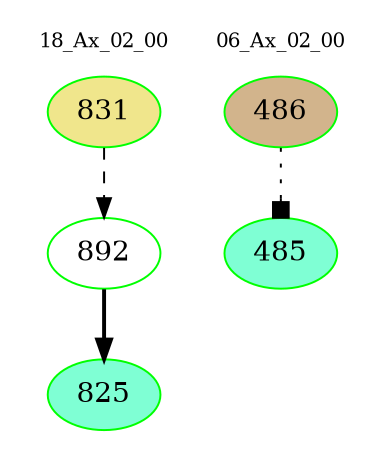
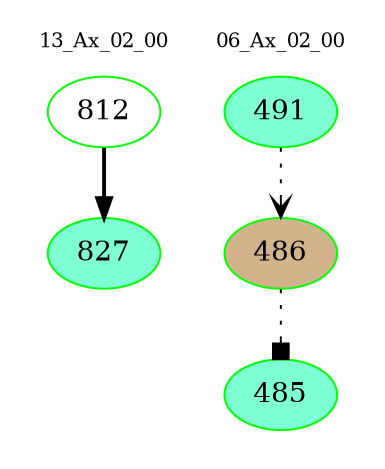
cluster "18_Ax_02_00": label "18_Ax_02_00" -> "13_Ax_02_00"
node "831": removed
node "491": added
node "892": label "892" -> "812"
node "825": label "825" -> "827"
